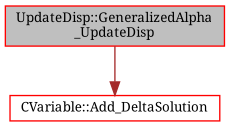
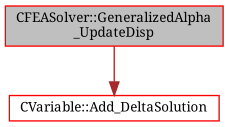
node "UpdateDisp::GeneralizedAlpha _UpdateDisp": label "UpdateDisp::GeneralizedAlpha _UpdateDisp" -> "CFEASolver::GeneralizedAlpha _UpdateDisp"
